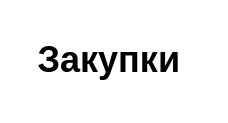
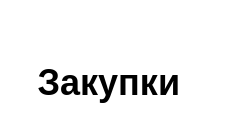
node "Закупки": moved (113, 61) -> (113, 83)
